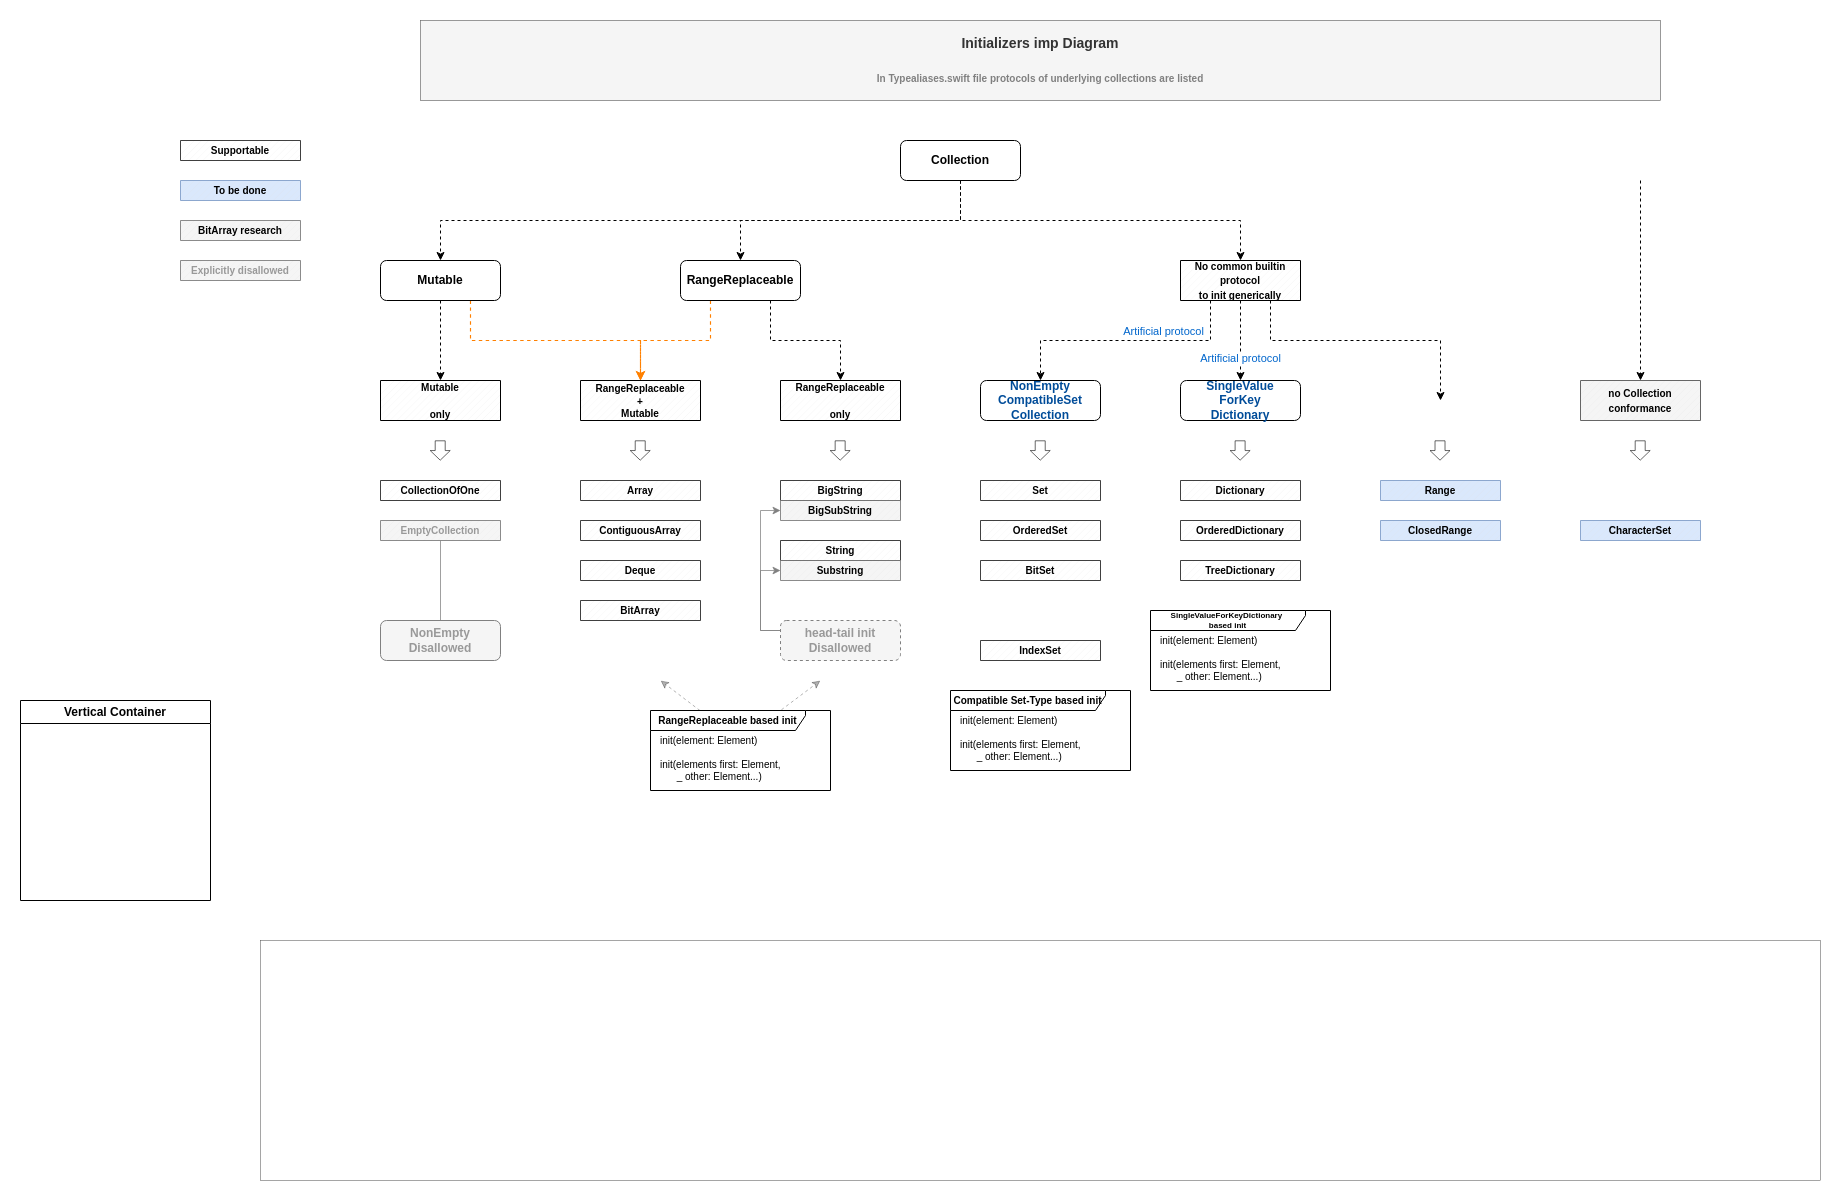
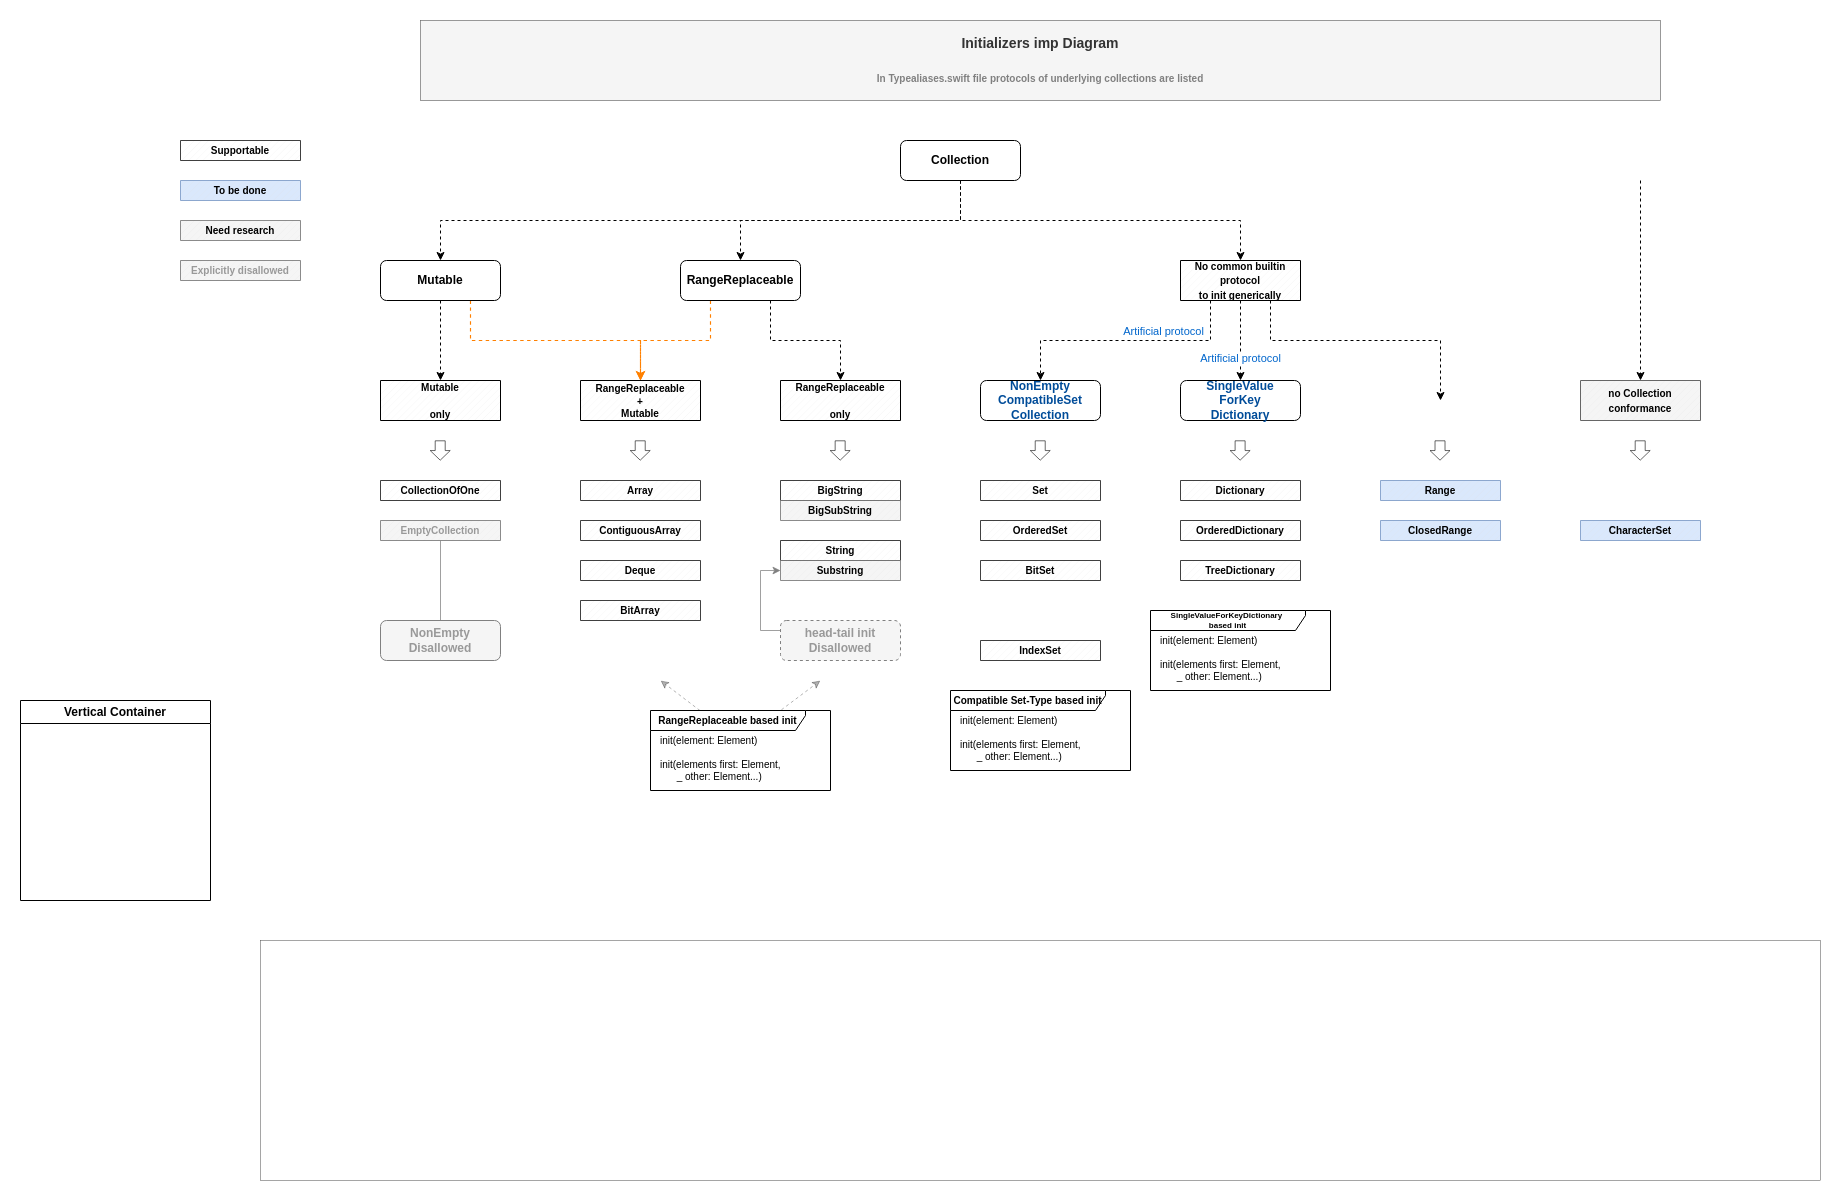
node "BitArray research": label "BitArray research" -> "Need research"
edge "head-tail init Disallowed" -> "BigSubString": removed
